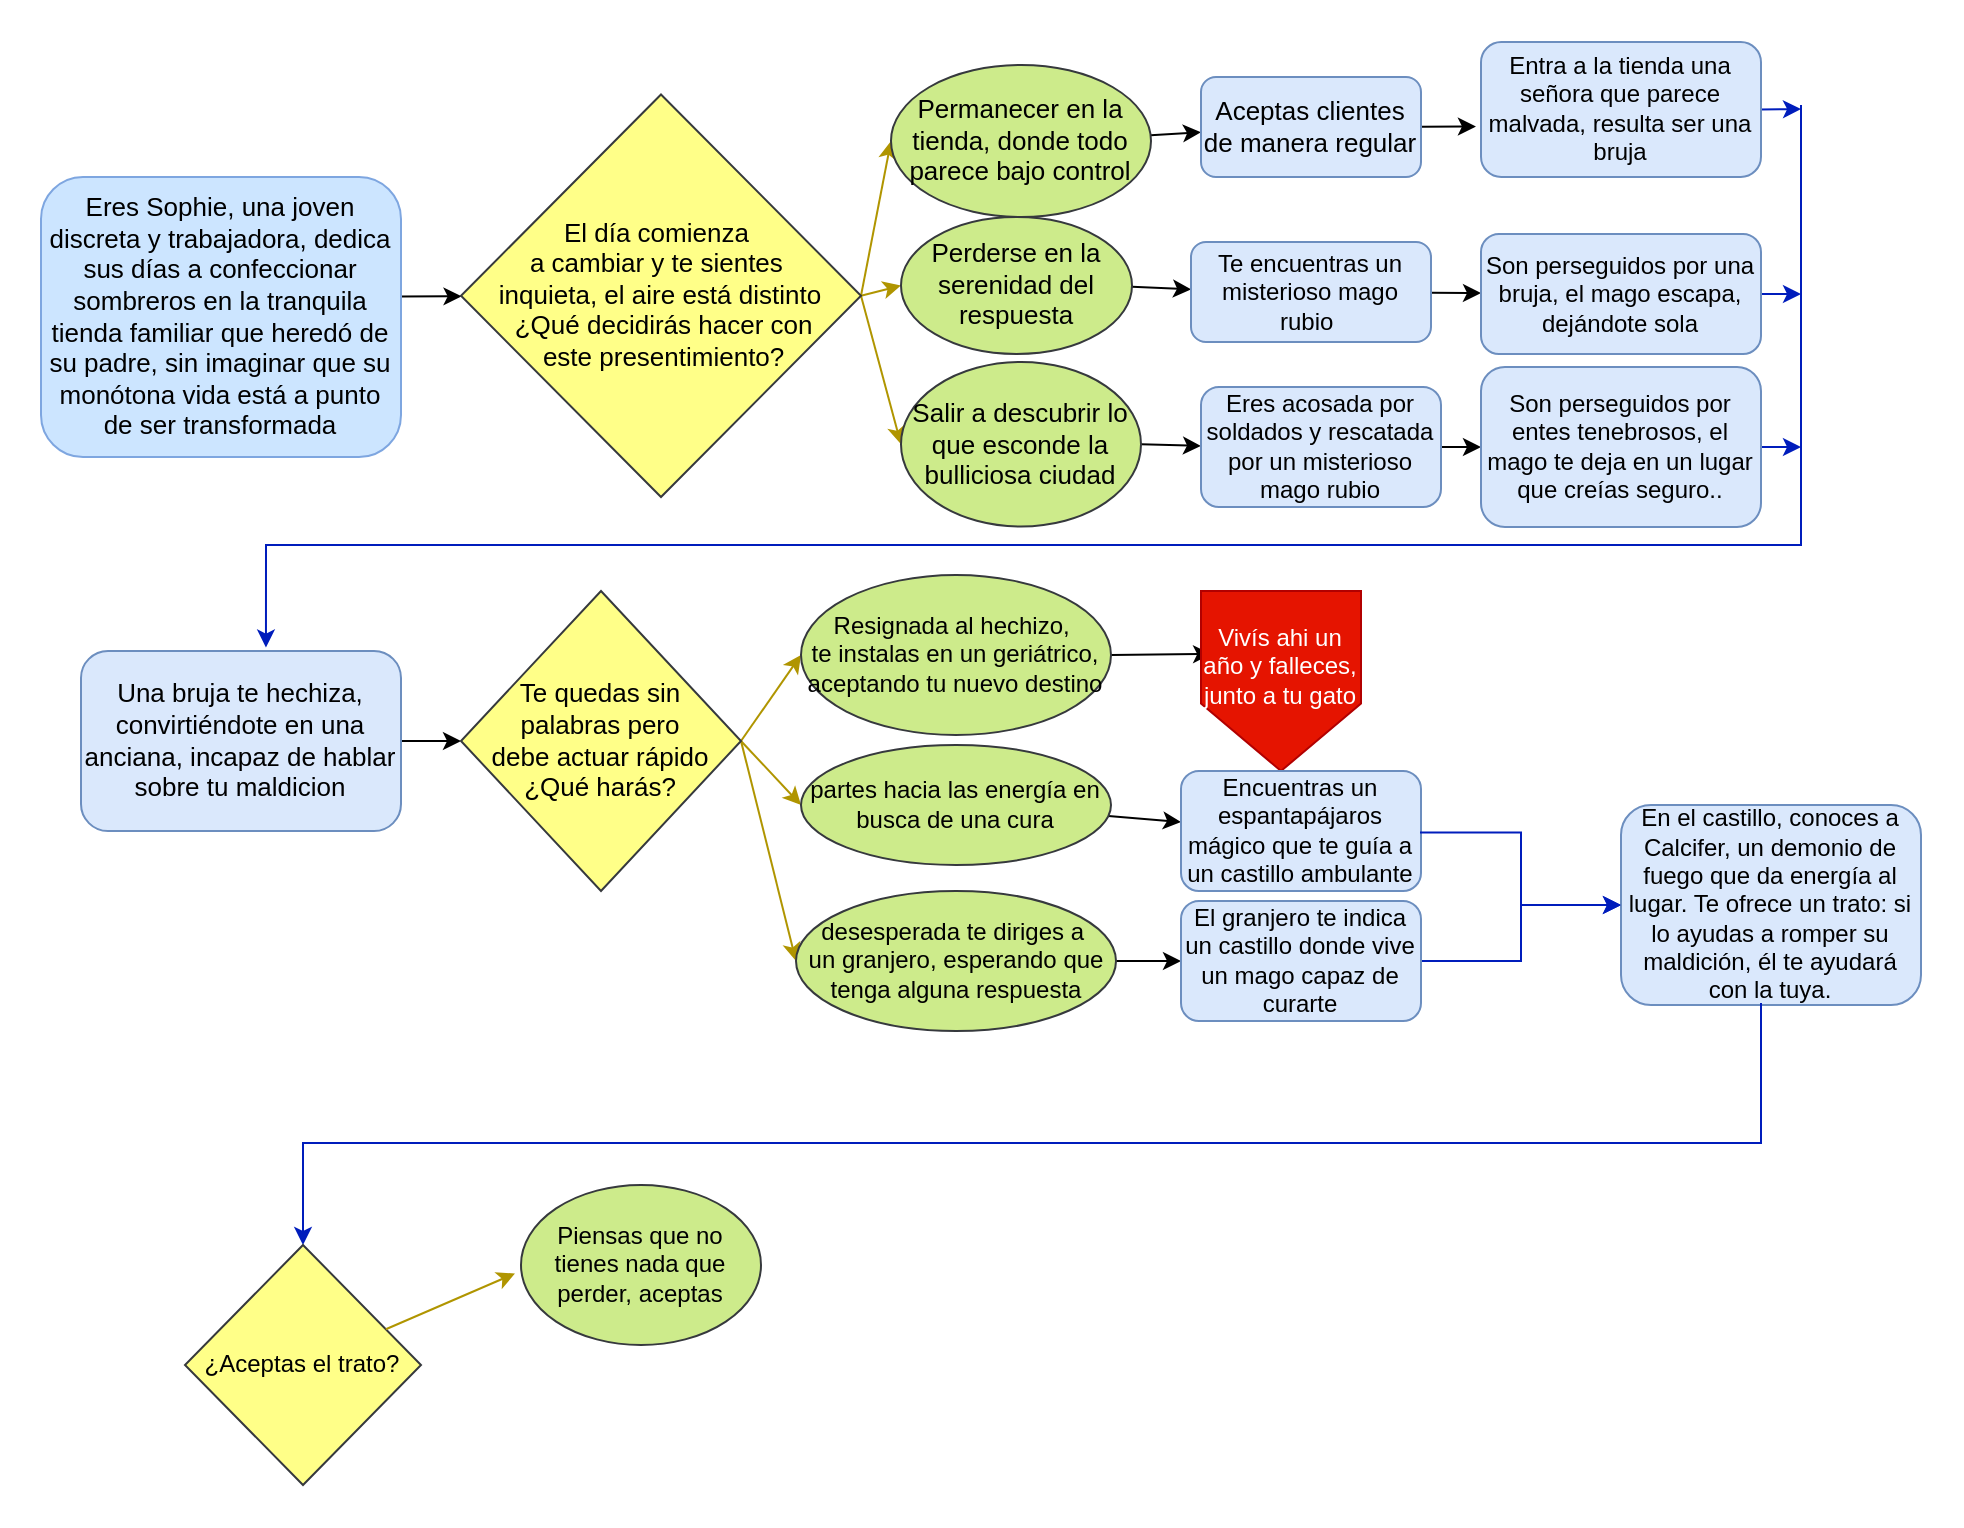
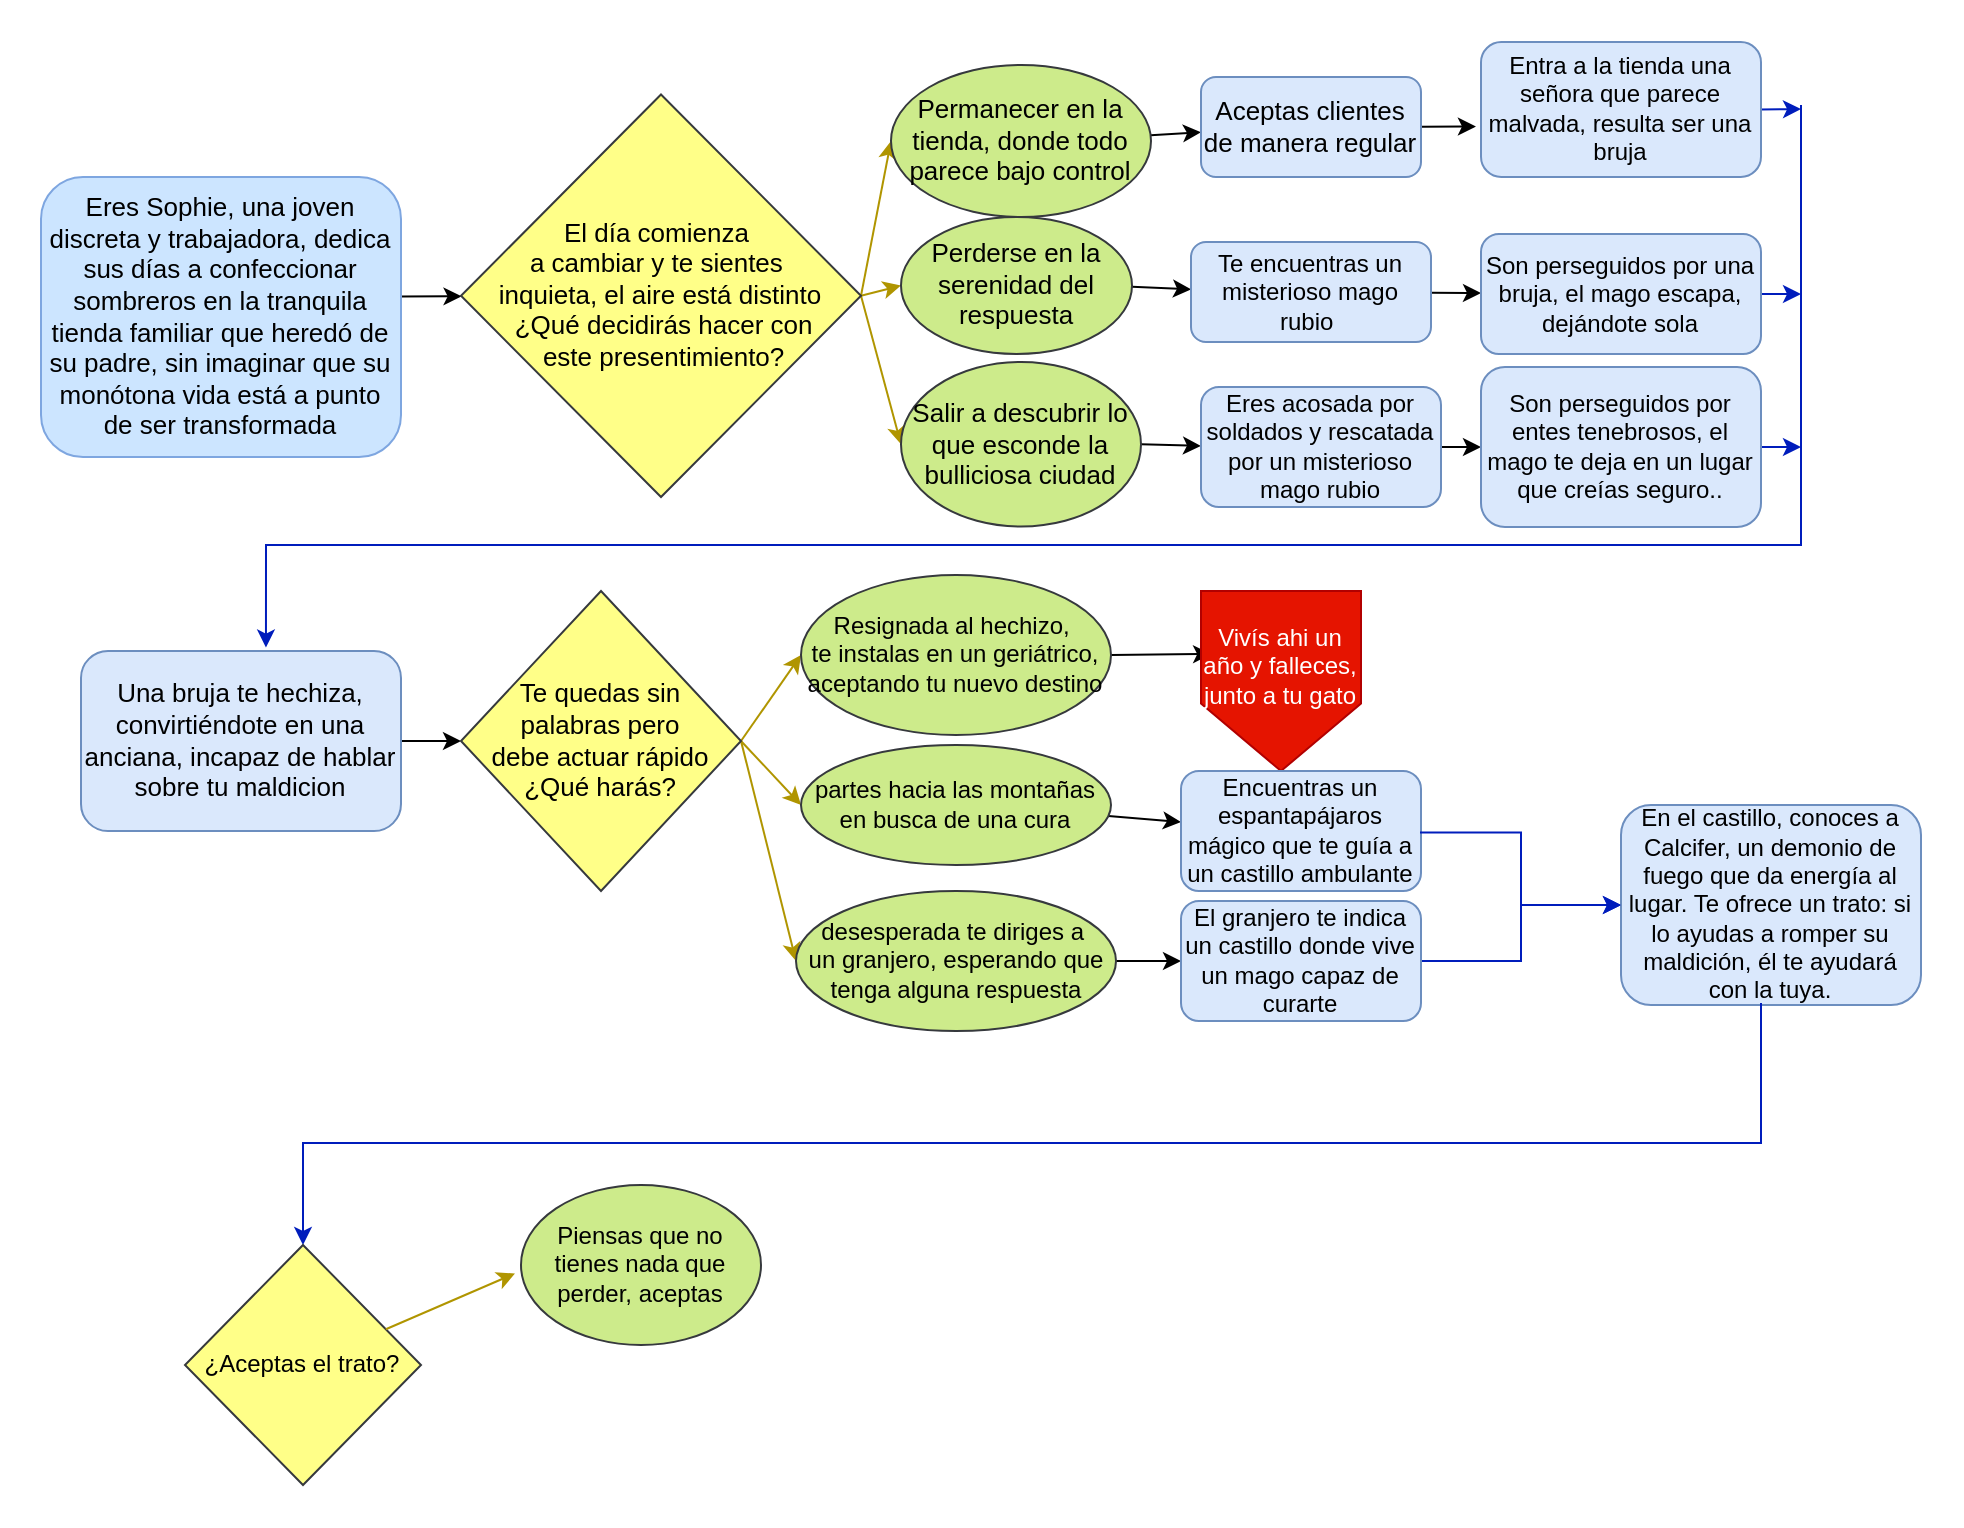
node "partes hacia las energía en busca de una cura": label "partes hacia las energía en busca de una cura" -> "partes hacia las montañas en busca de una cura"
